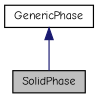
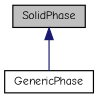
edge "SolidPhase" -> "GenericPhase": reversed
